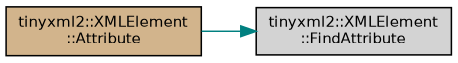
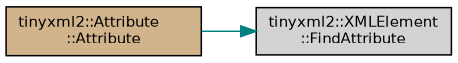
node "tinyxml2::XMLElement ::Attribute": label "tinyxml2::XMLElement ::Attribute" -> "tinyxml2::Attribute ::Attribute"
